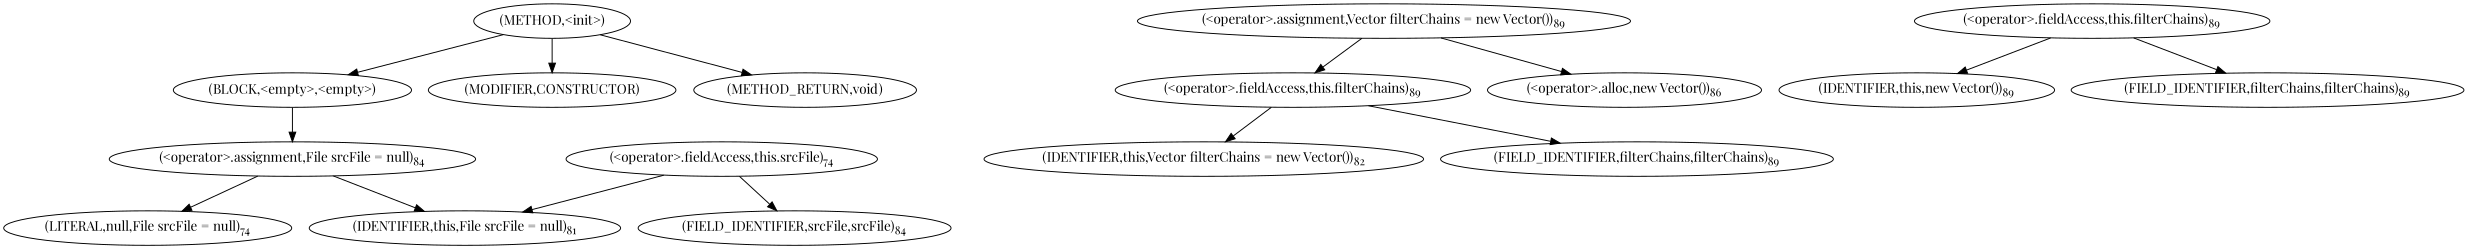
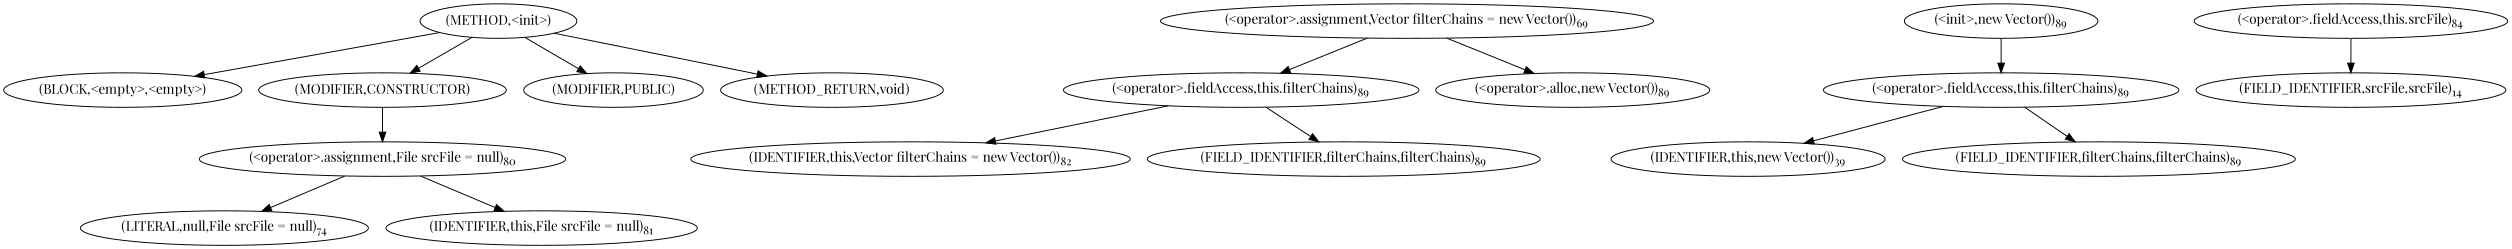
node "(<operator>.assignment,Vector filterChains = new Vector())": text "89" -> "69"
node "(<init>,new Vector())": added
node "(<operator>.alloc,new Vector())": text "86" -> "89"
node "(IDENTIFIER,this,new Vector())": text "89" -> "39"
node "(MODIFIER,PUBLIC)": added
edge "(BLOCK,<empty>,<empty>)" -> "(<operator>.assignment,File srcFile = null)": now "(MODIFIER,CONSTRUCTOR)" -> "(<operator>.assignment,File srcFile = null)"
node "(<operator>.assignment,File srcFile = null)": text "84" -> "80"
node "(<operator>.fieldAccess,this.srcFile)": text "74" -> "84"
edge "(<operator>.fieldAccess,this.srcFile)" -> "(IDENTIFIER,this,File srcFile = null)": removed
node "(FIELD_IDENTIFIER,srcFile,srcFile)": text "84" -> "14"
